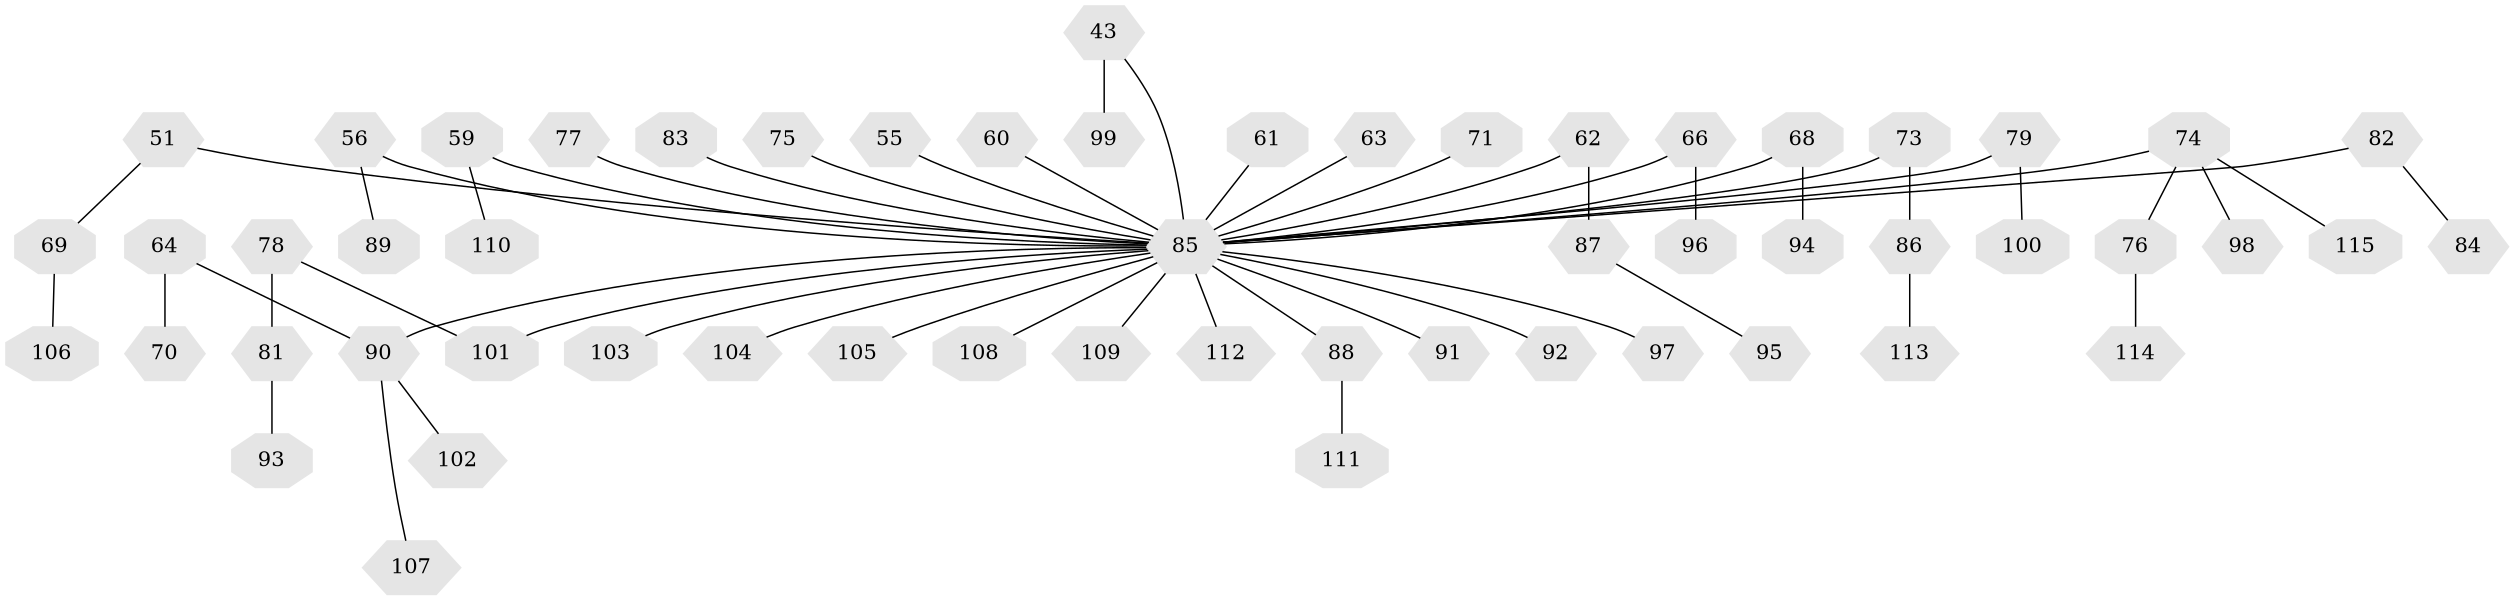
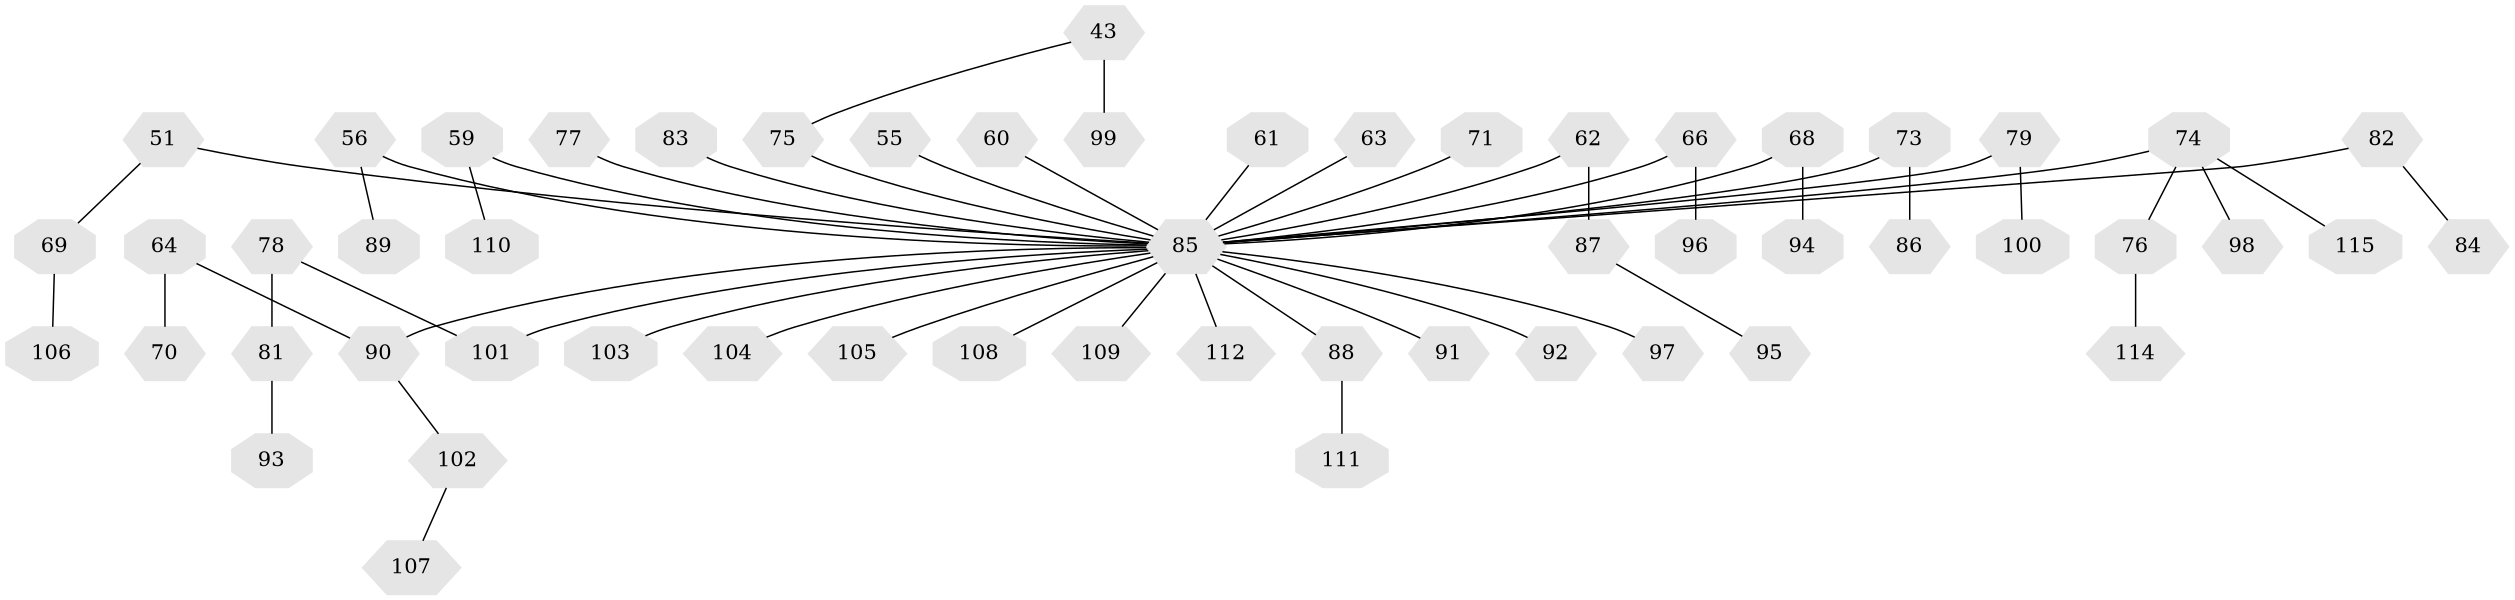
edge "43" -- "85": now "43" -- "75"
node "113": removed
edge "90" -- "107": now "102" -- "107"
